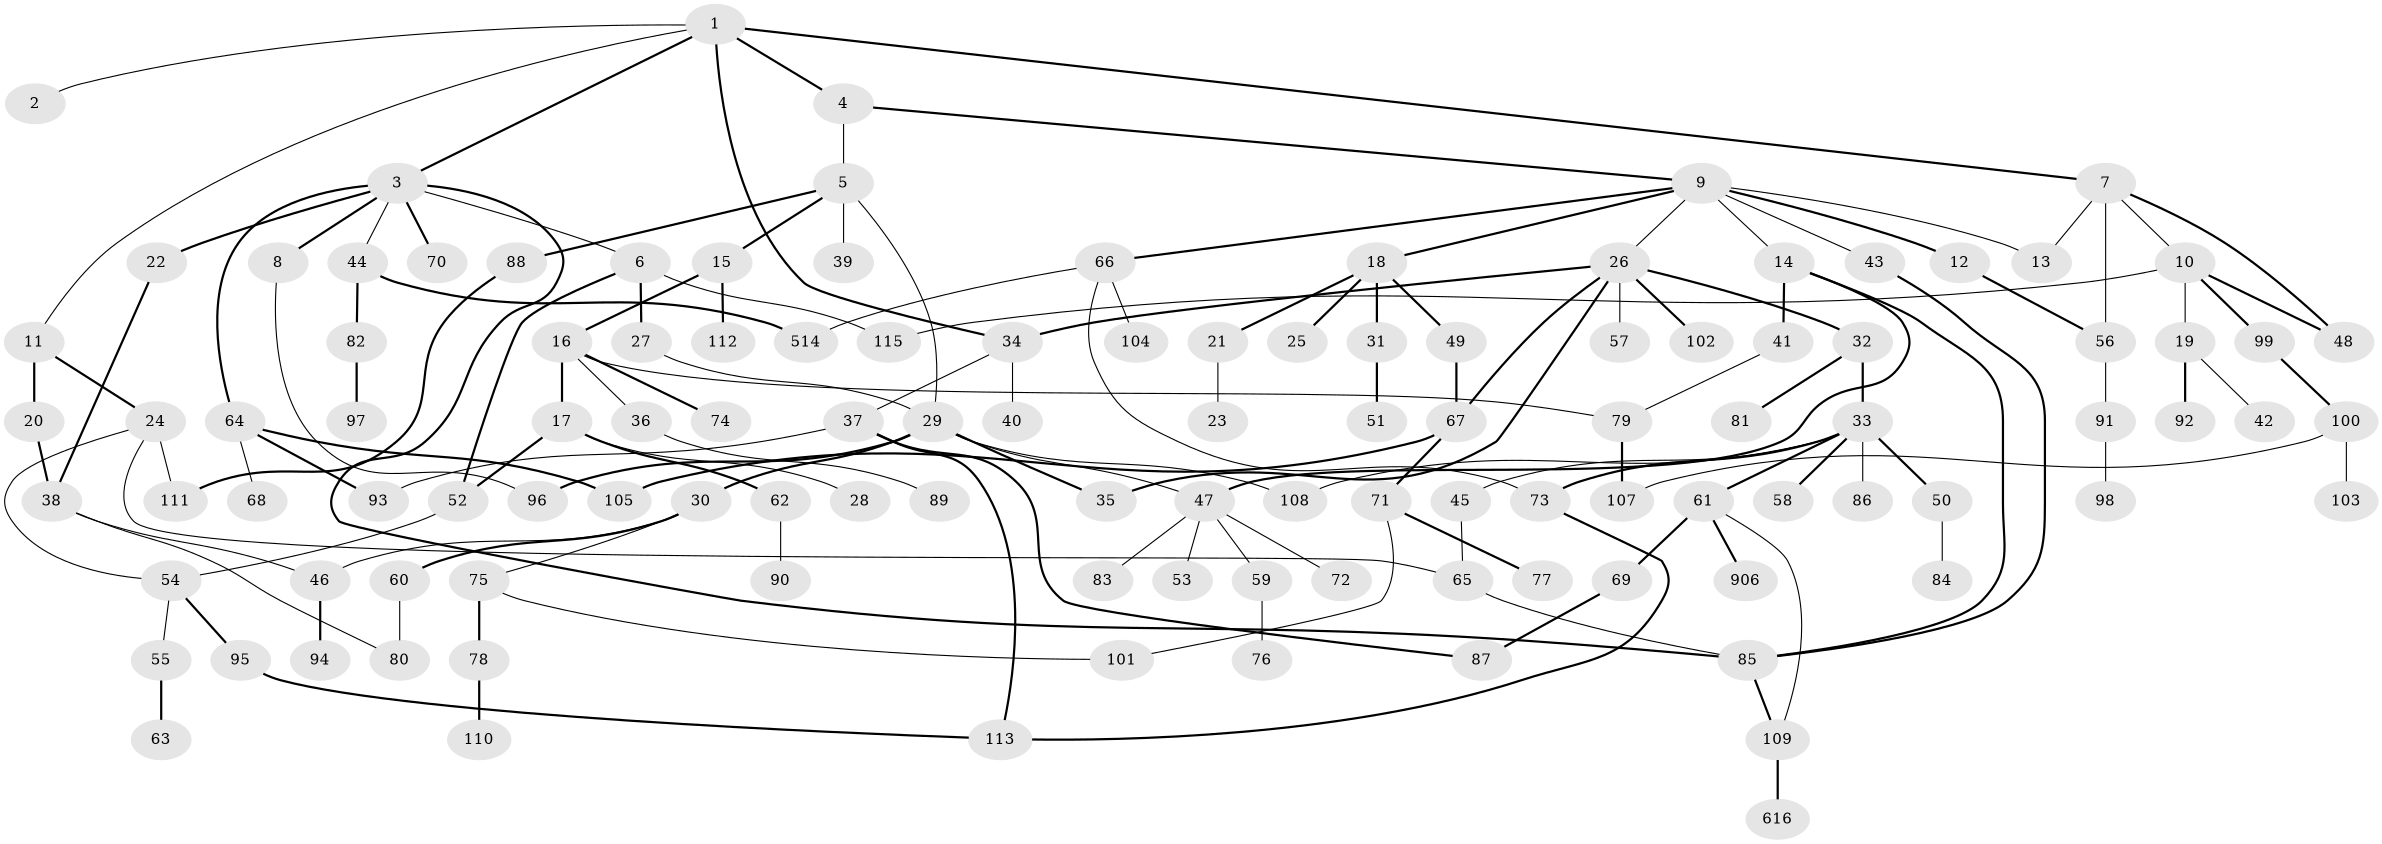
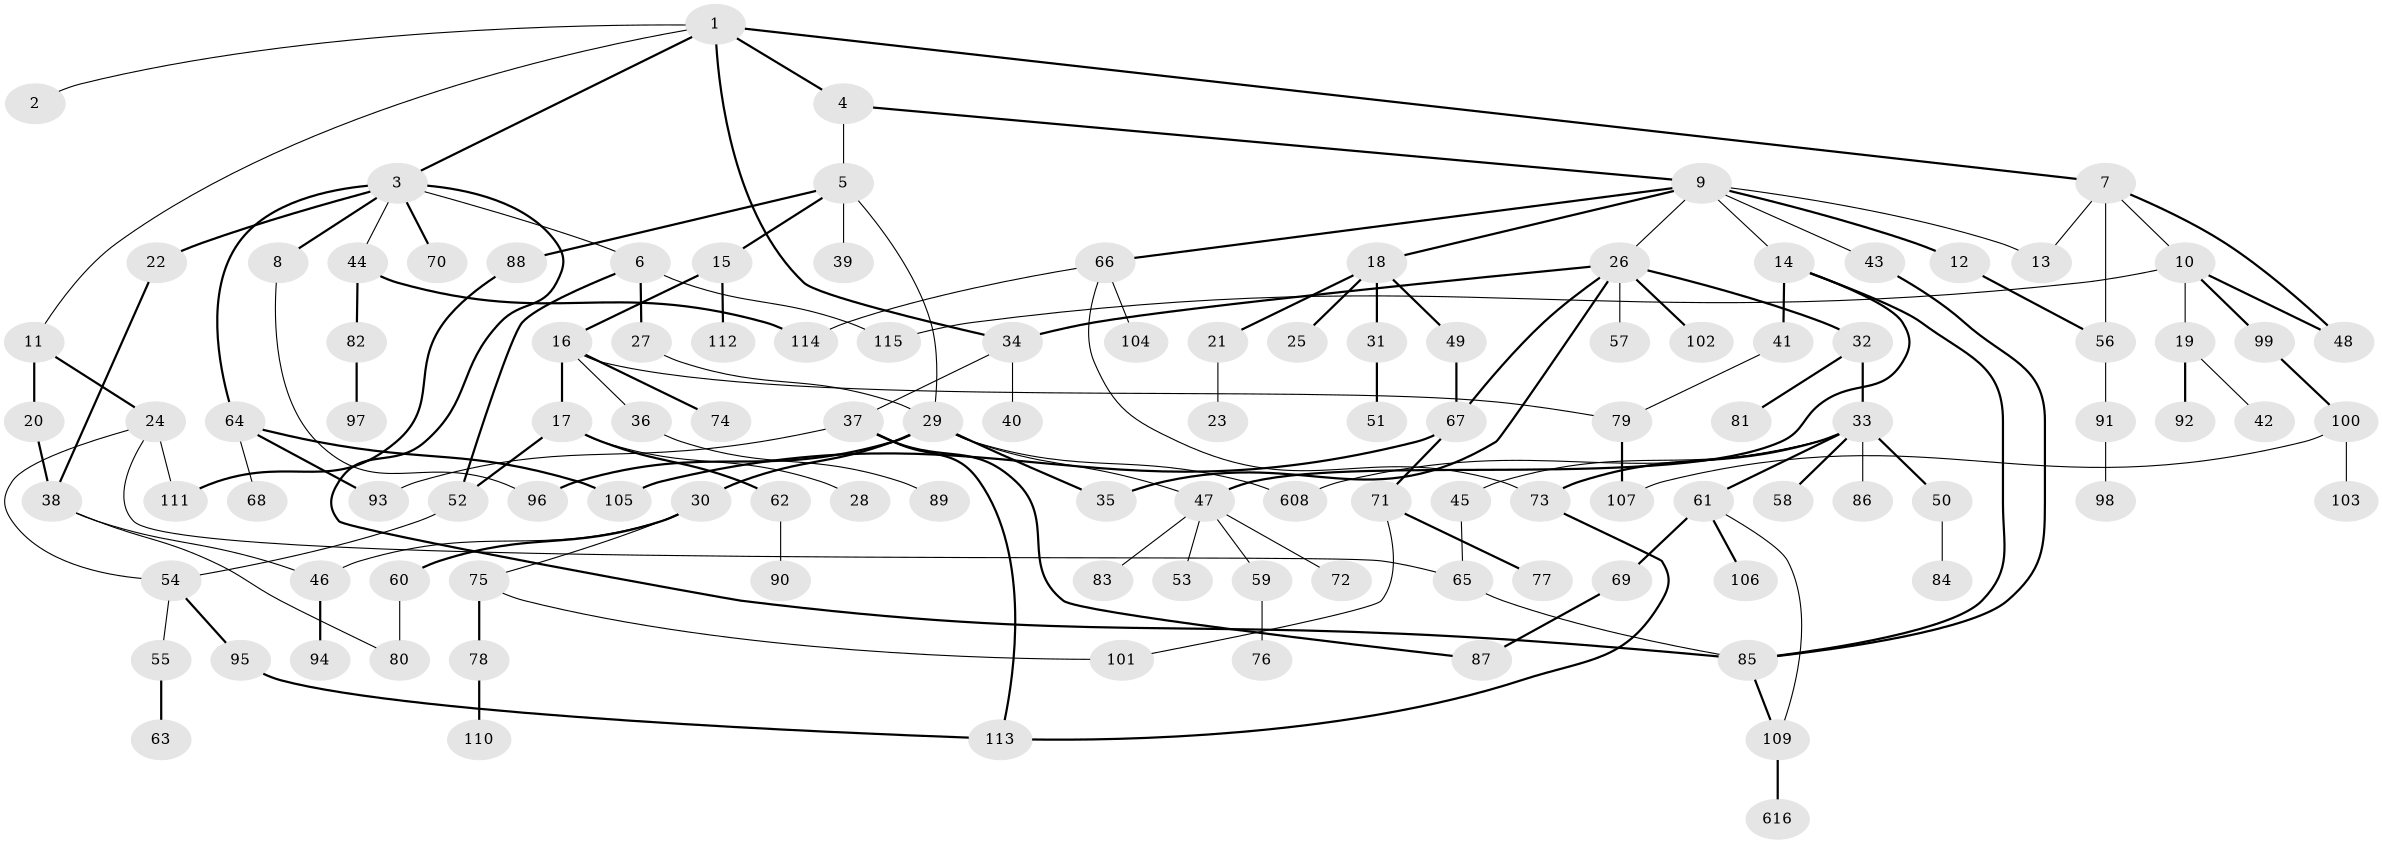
node "514": label "514" -> "114"
node "108": label "108" -> "608"
node "906": label "906" -> "106"
